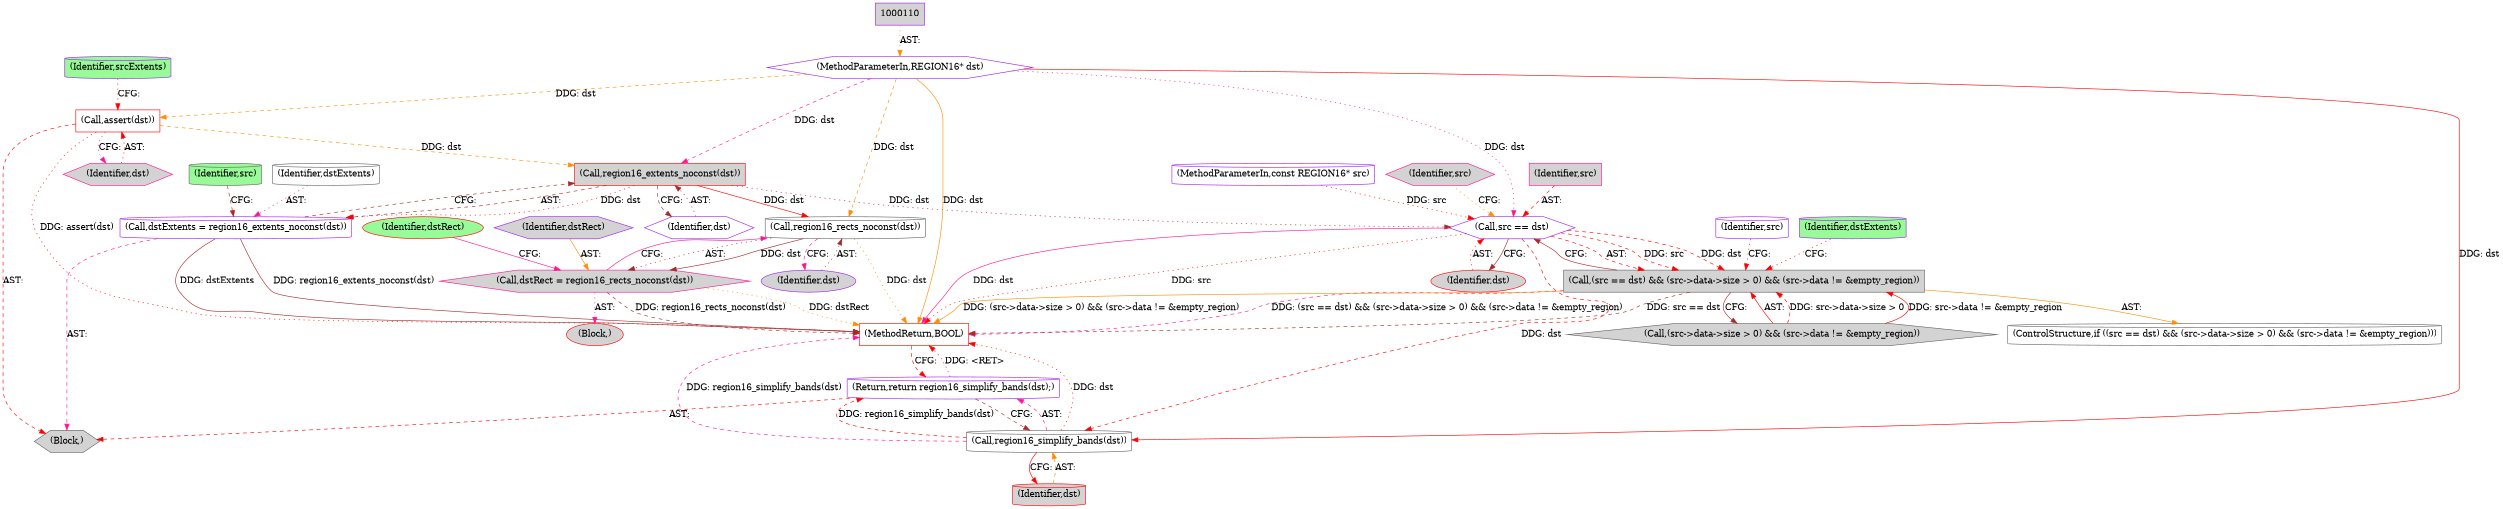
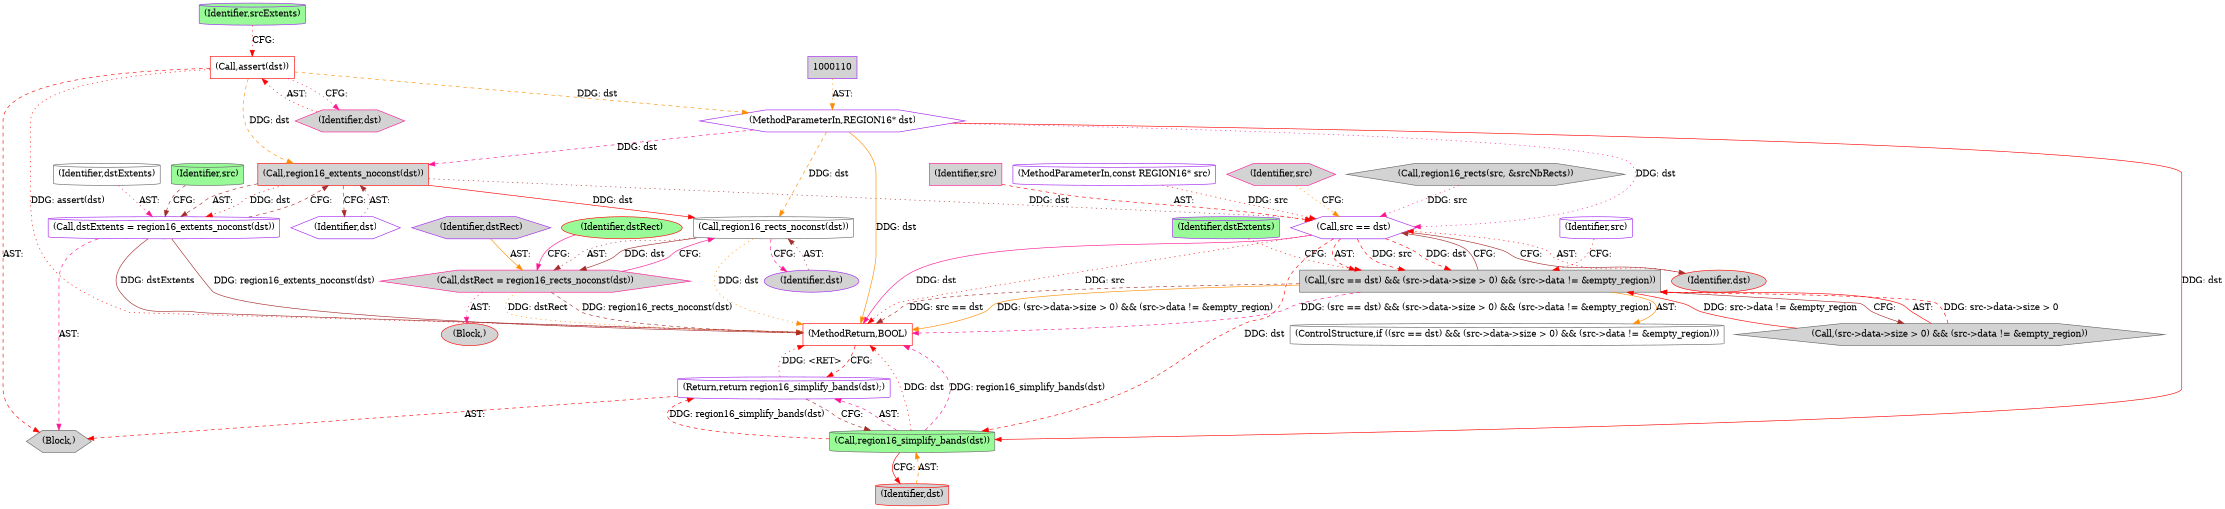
edge "(MethodParameterIn,REGION16* dst)" -> "(Call,assert(dst))": reversed
node "(Call,region16_rects(src, &srcNbRects))": added
node "(Call,region16_simplify_bands(dst))": fillcolor white -> palegreen
